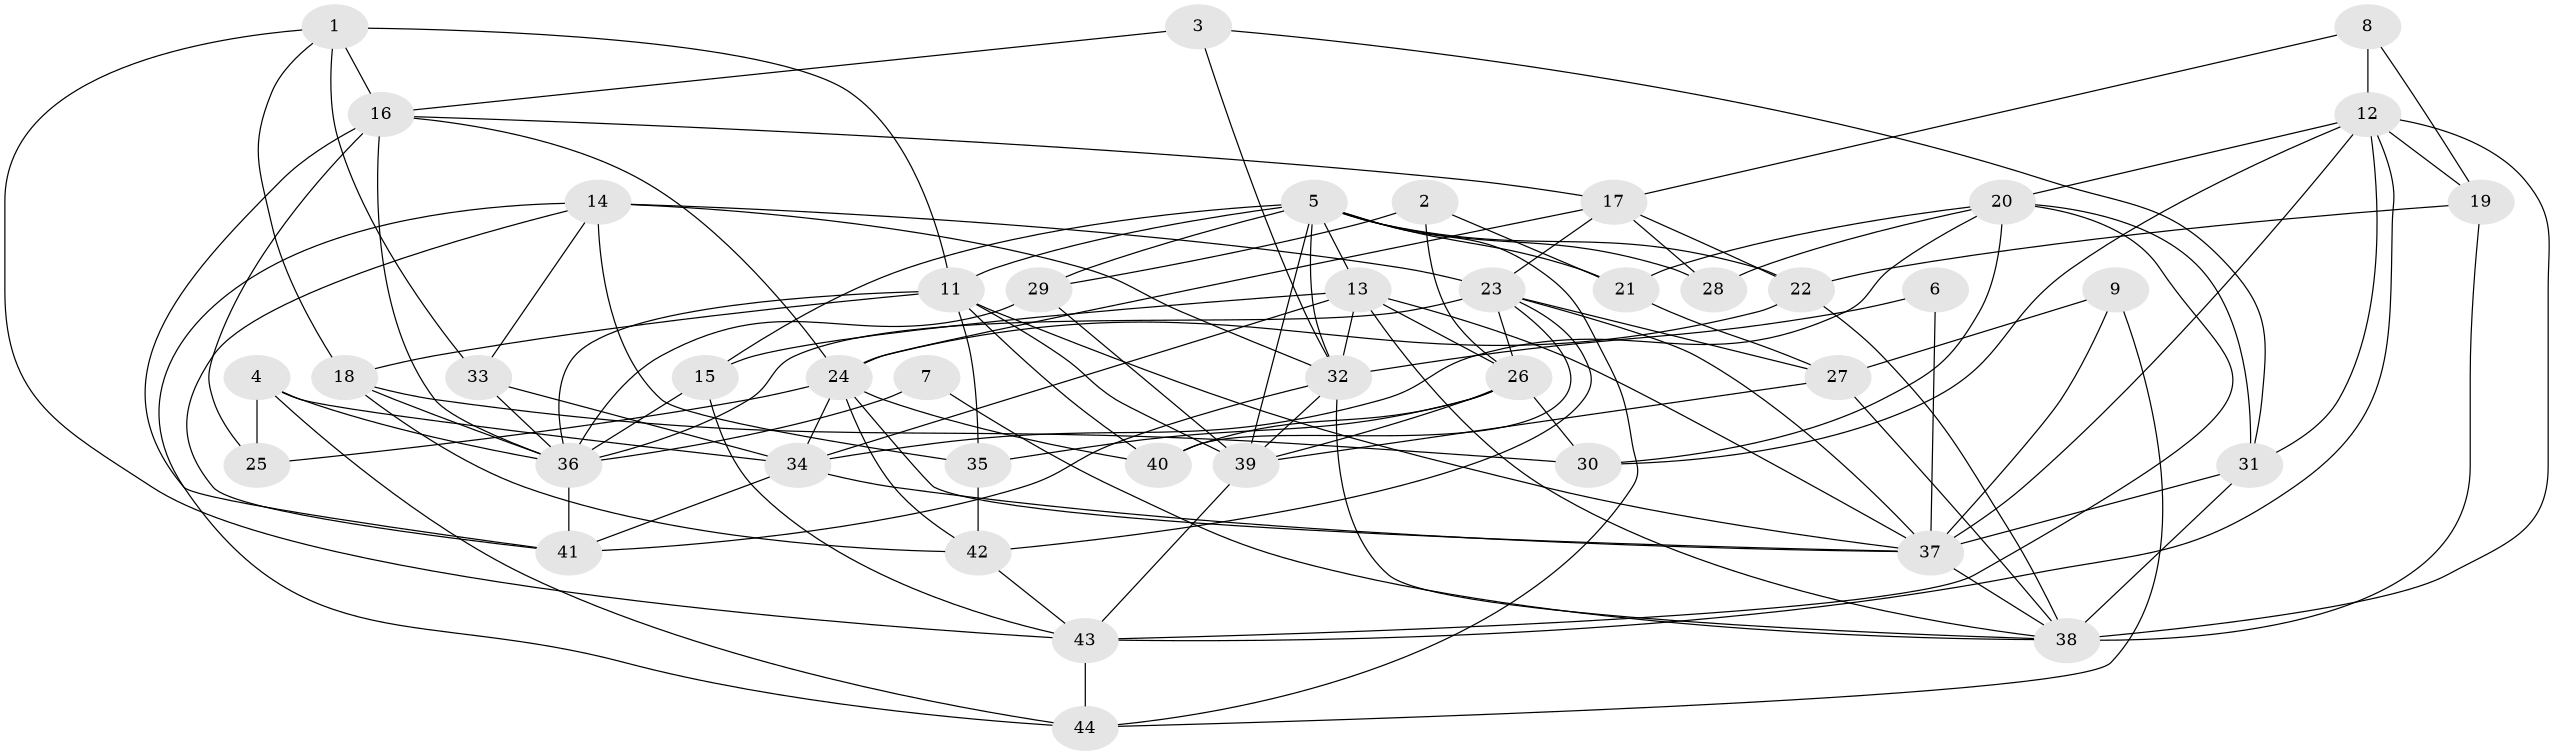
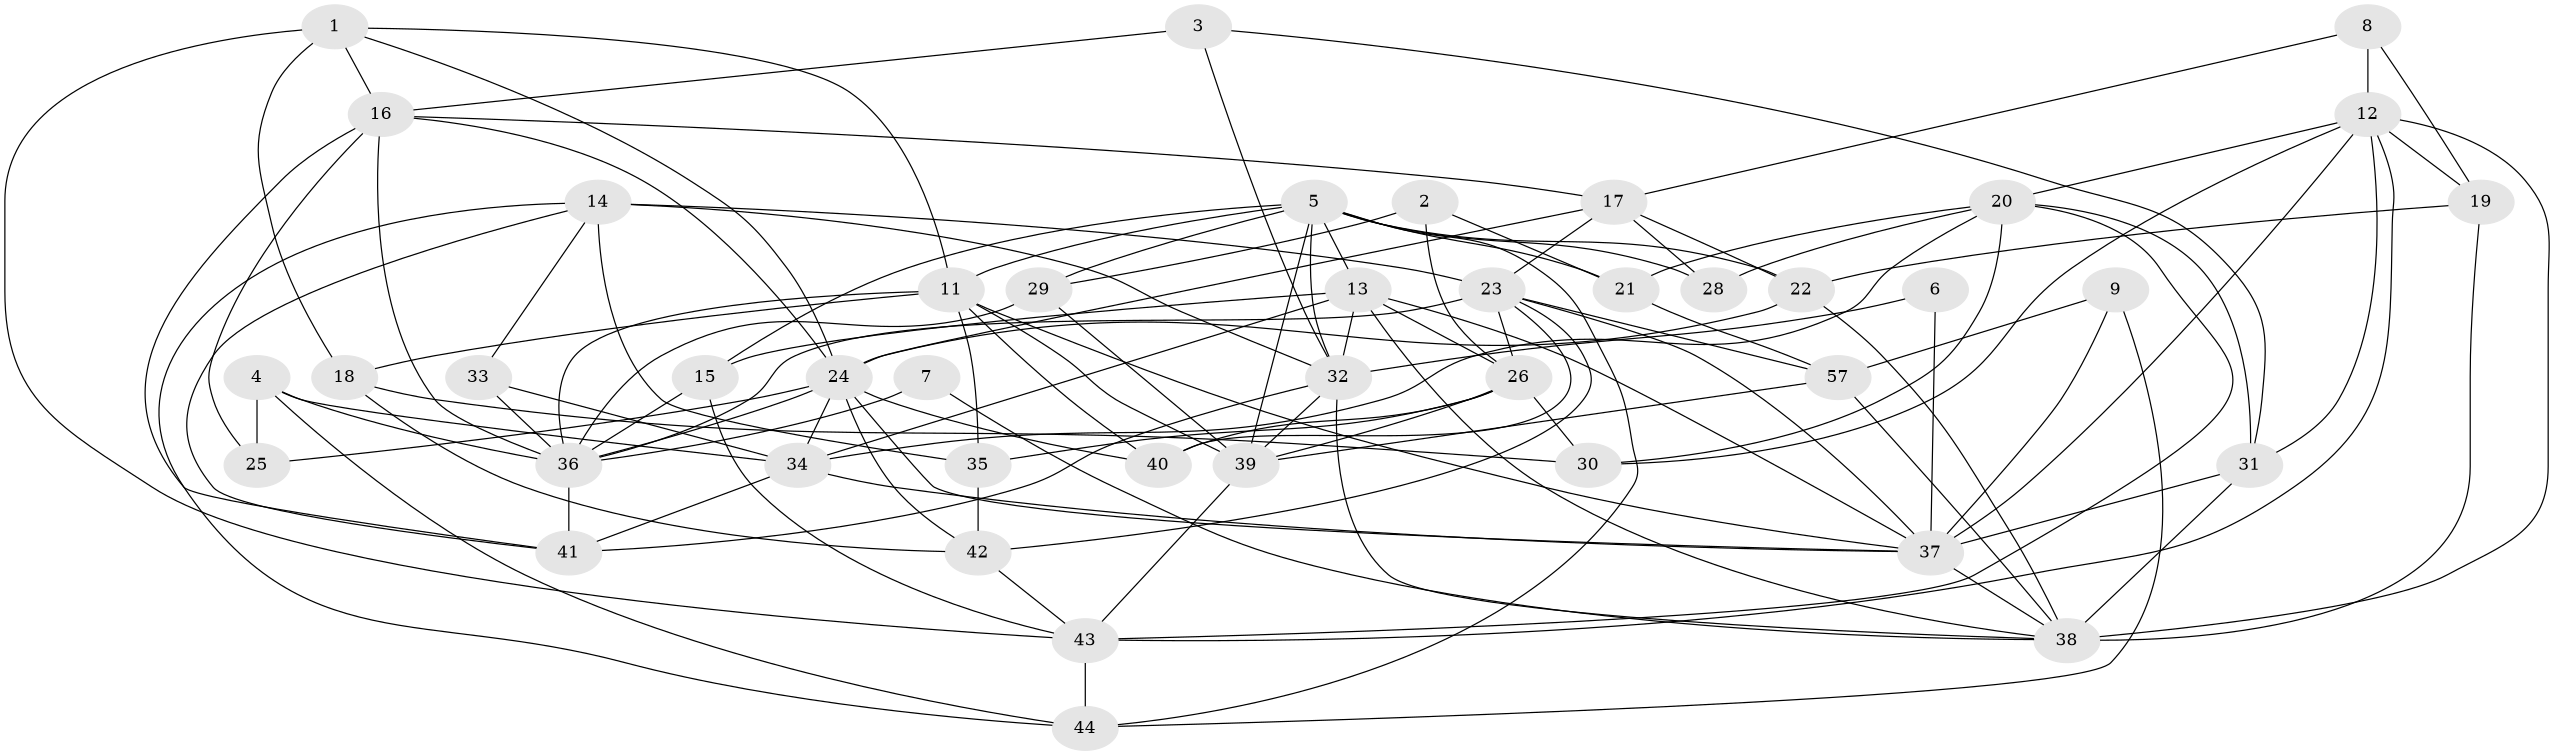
edge "1" -- "33": now "1" -- "24"
node "27": label "27" -> "57"
edge "18" -- "36": now "24" -- "36"
